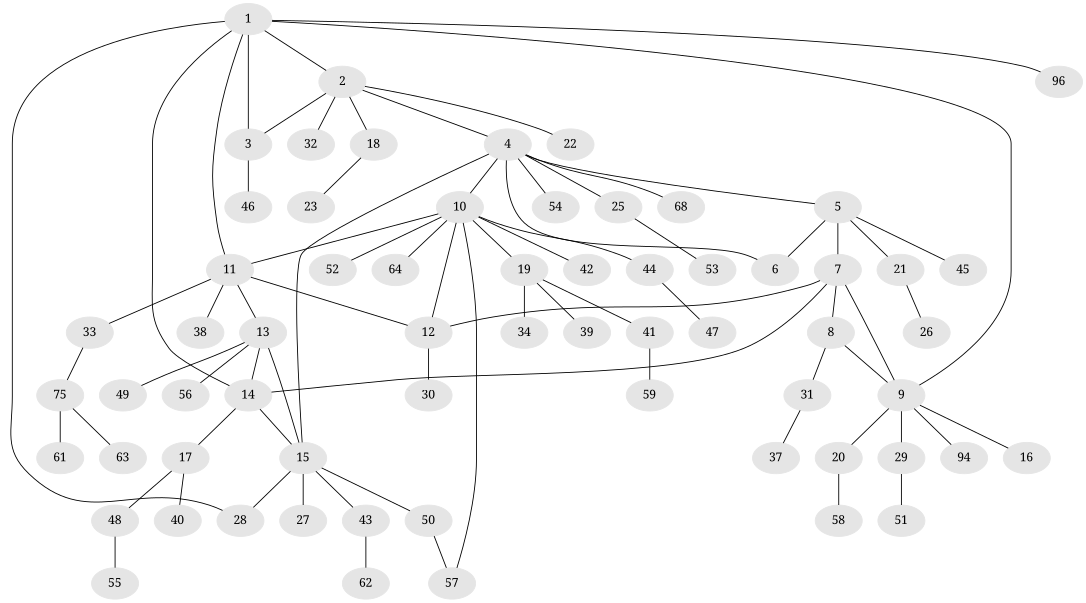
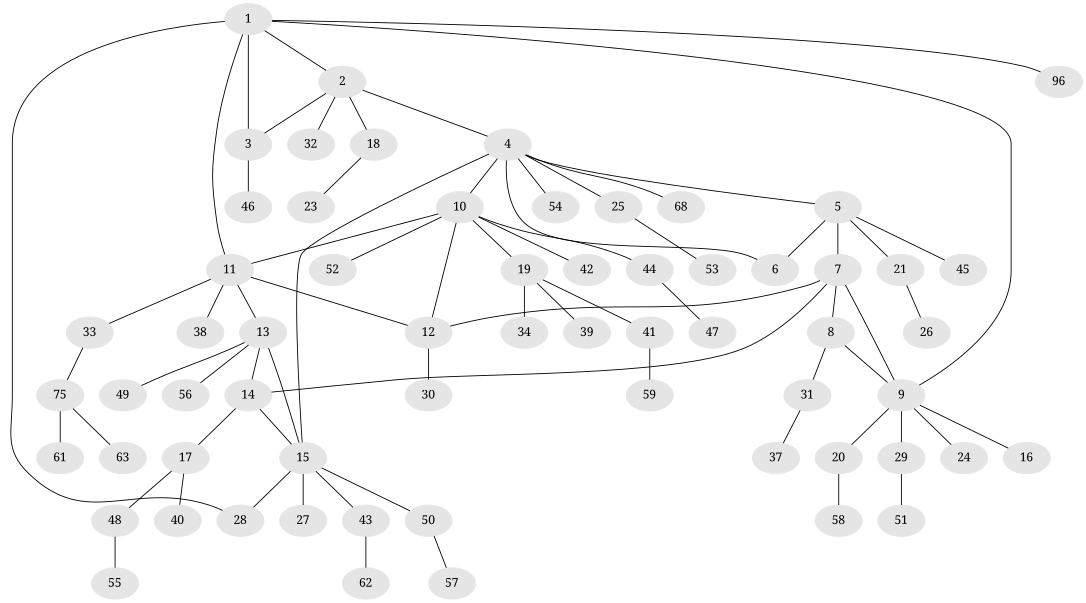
node "22": removed
edge "1" -- "14": removed
node "64": removed
edge "10" -- "57": removed
node "94": label "94" -> "24"
